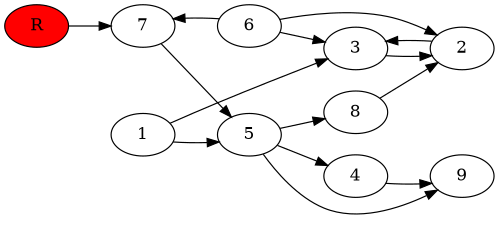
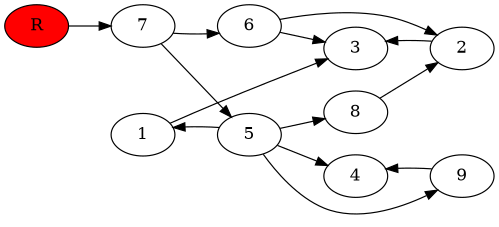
edge "6" -> "7": reversed
edge "3" -> "2": removed
edge "1" -> "5": reversed
edge "4" -> "9": reversed
